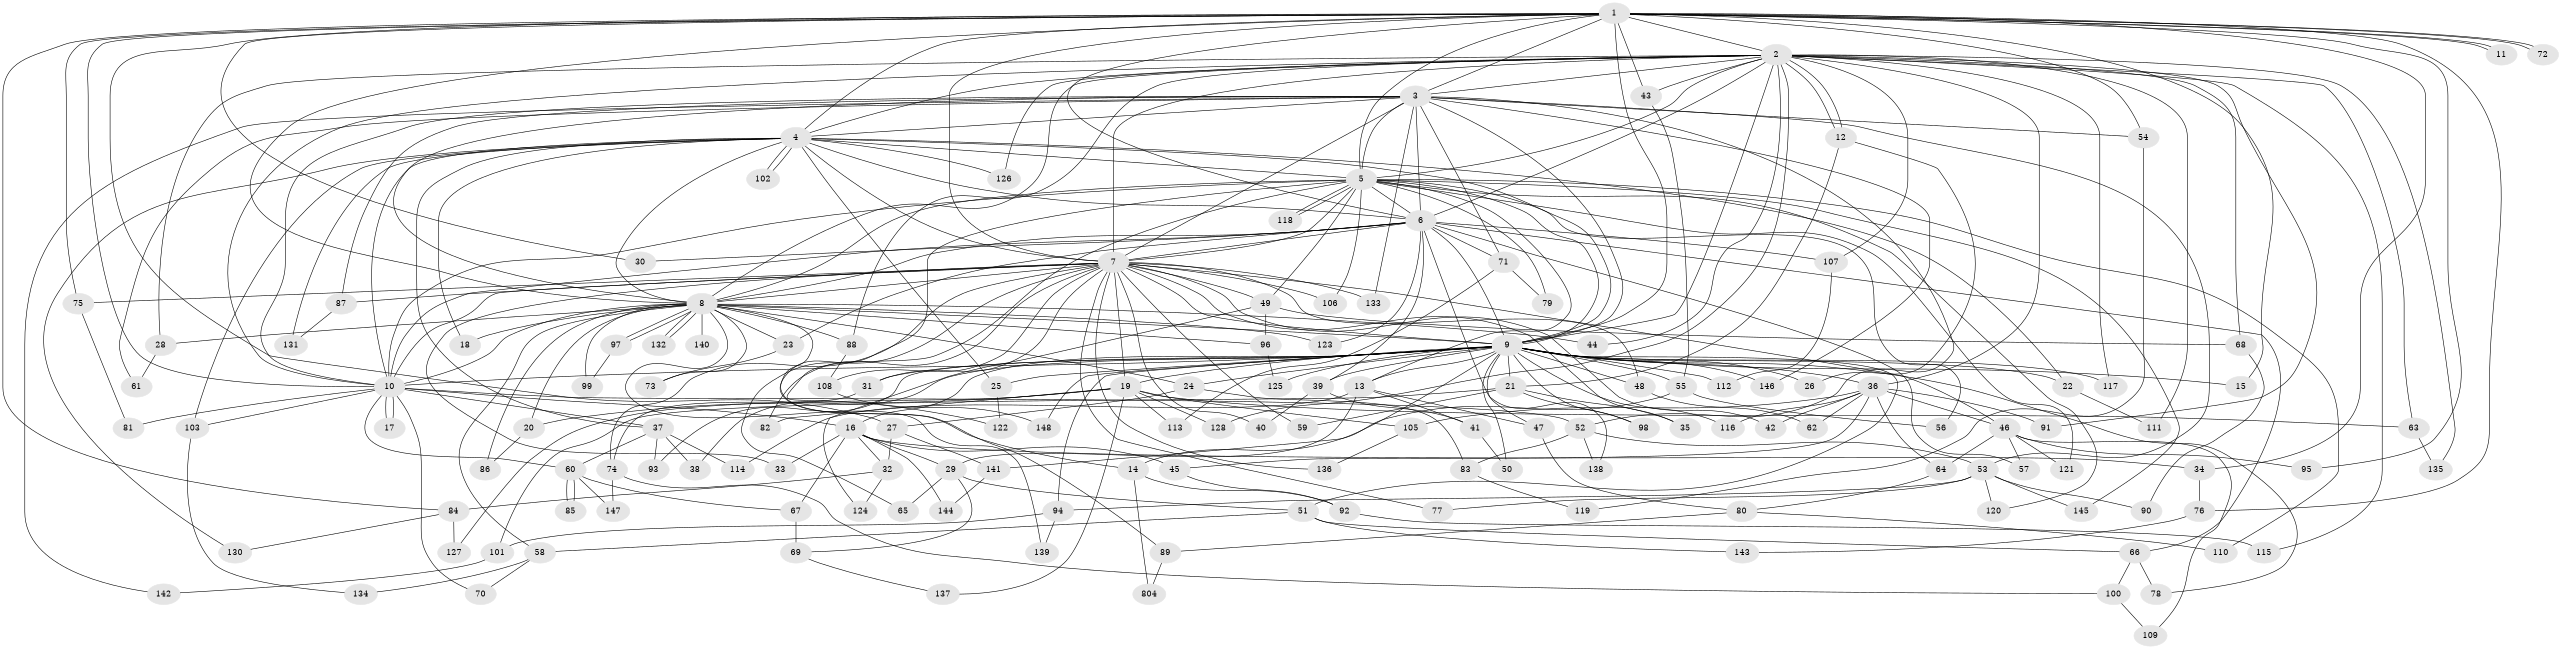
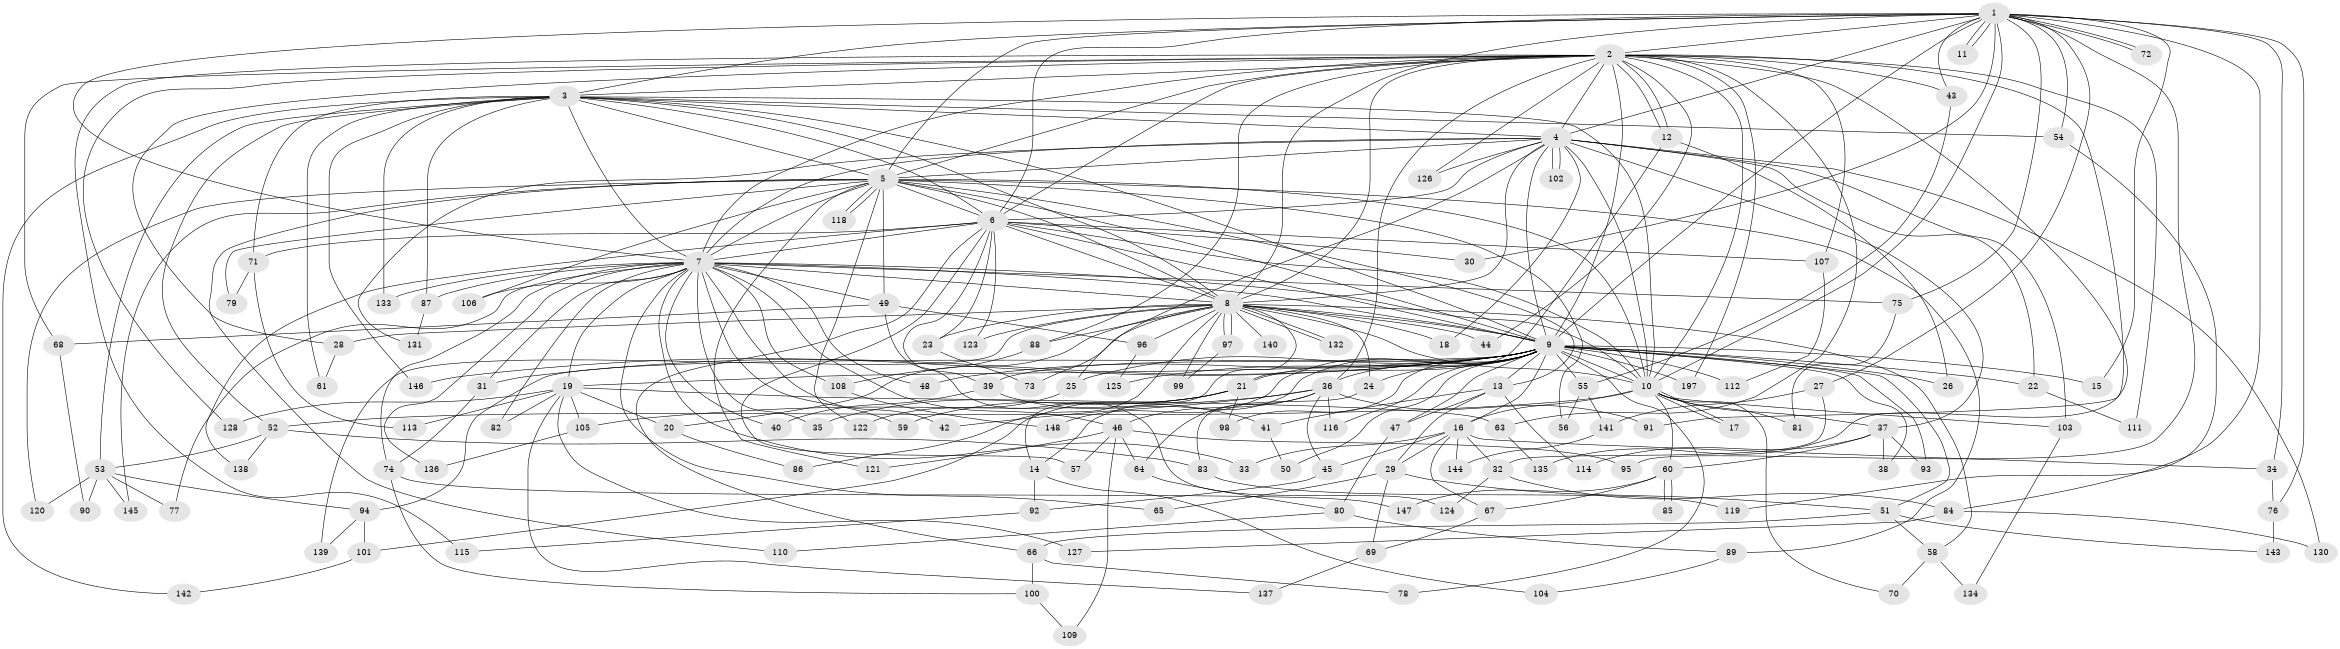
node "117": label "117" -> "197"
edge "24" -- "27": removed
node "62": removed
node "804": label "804" -> "104"
